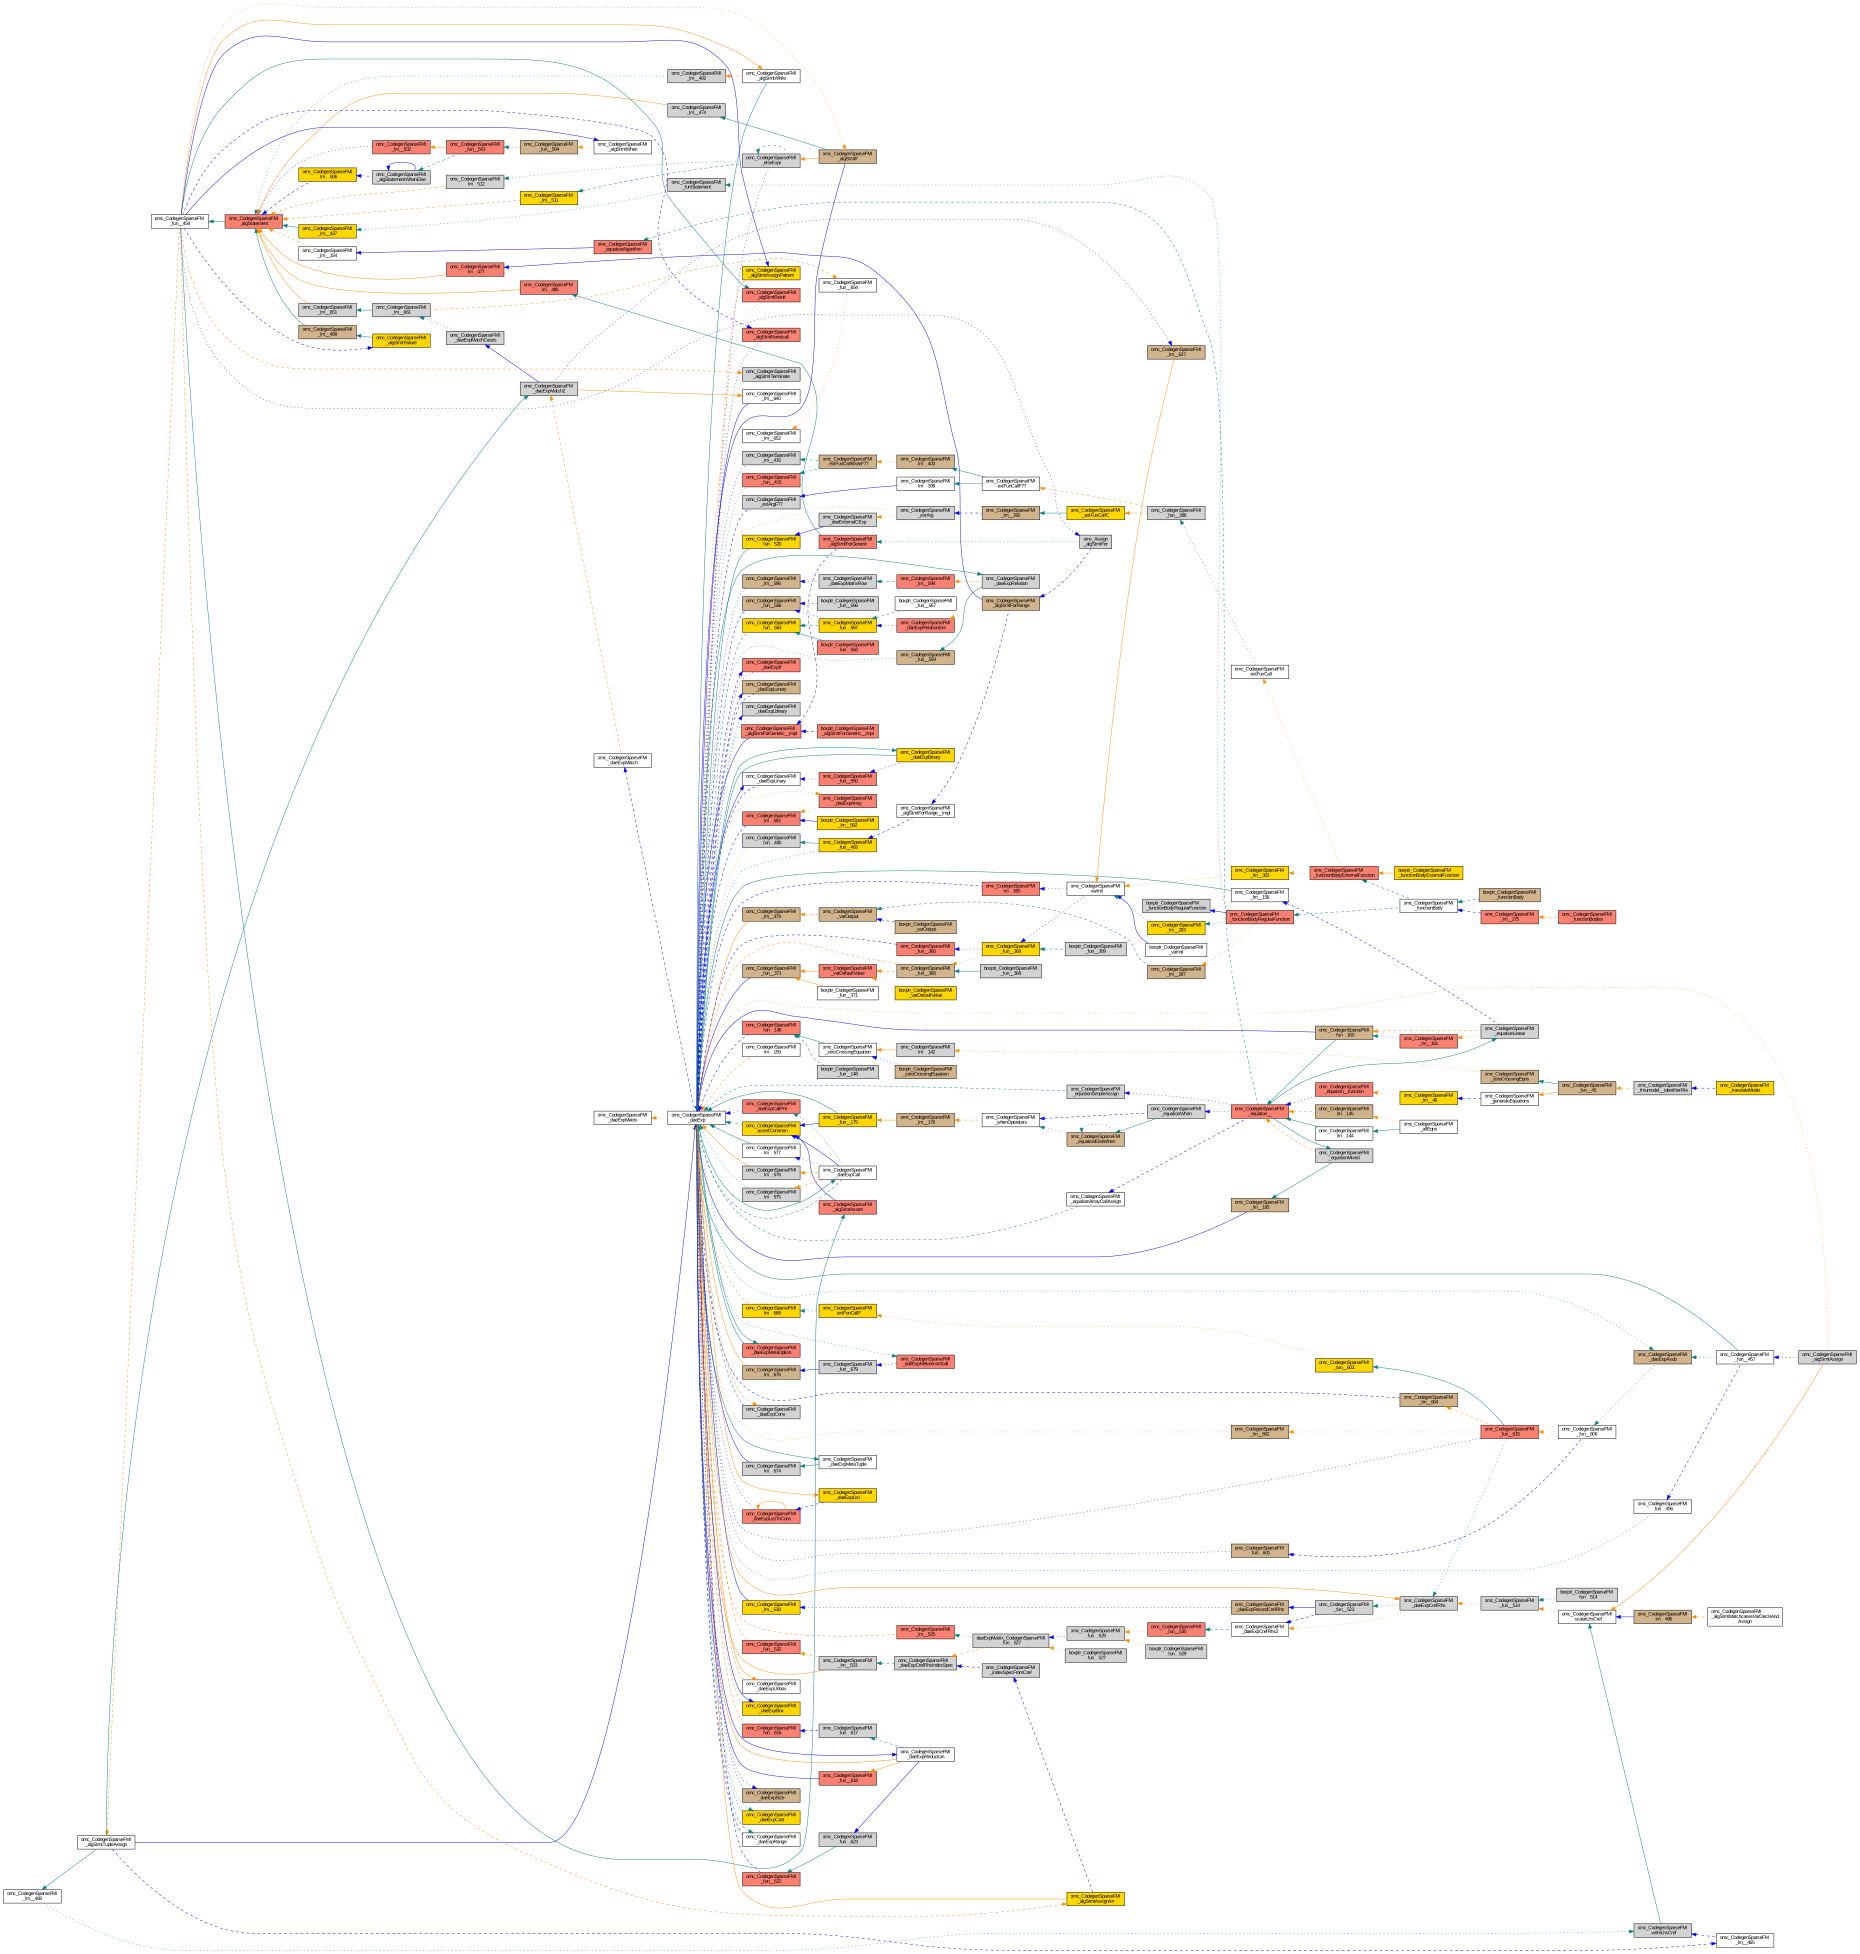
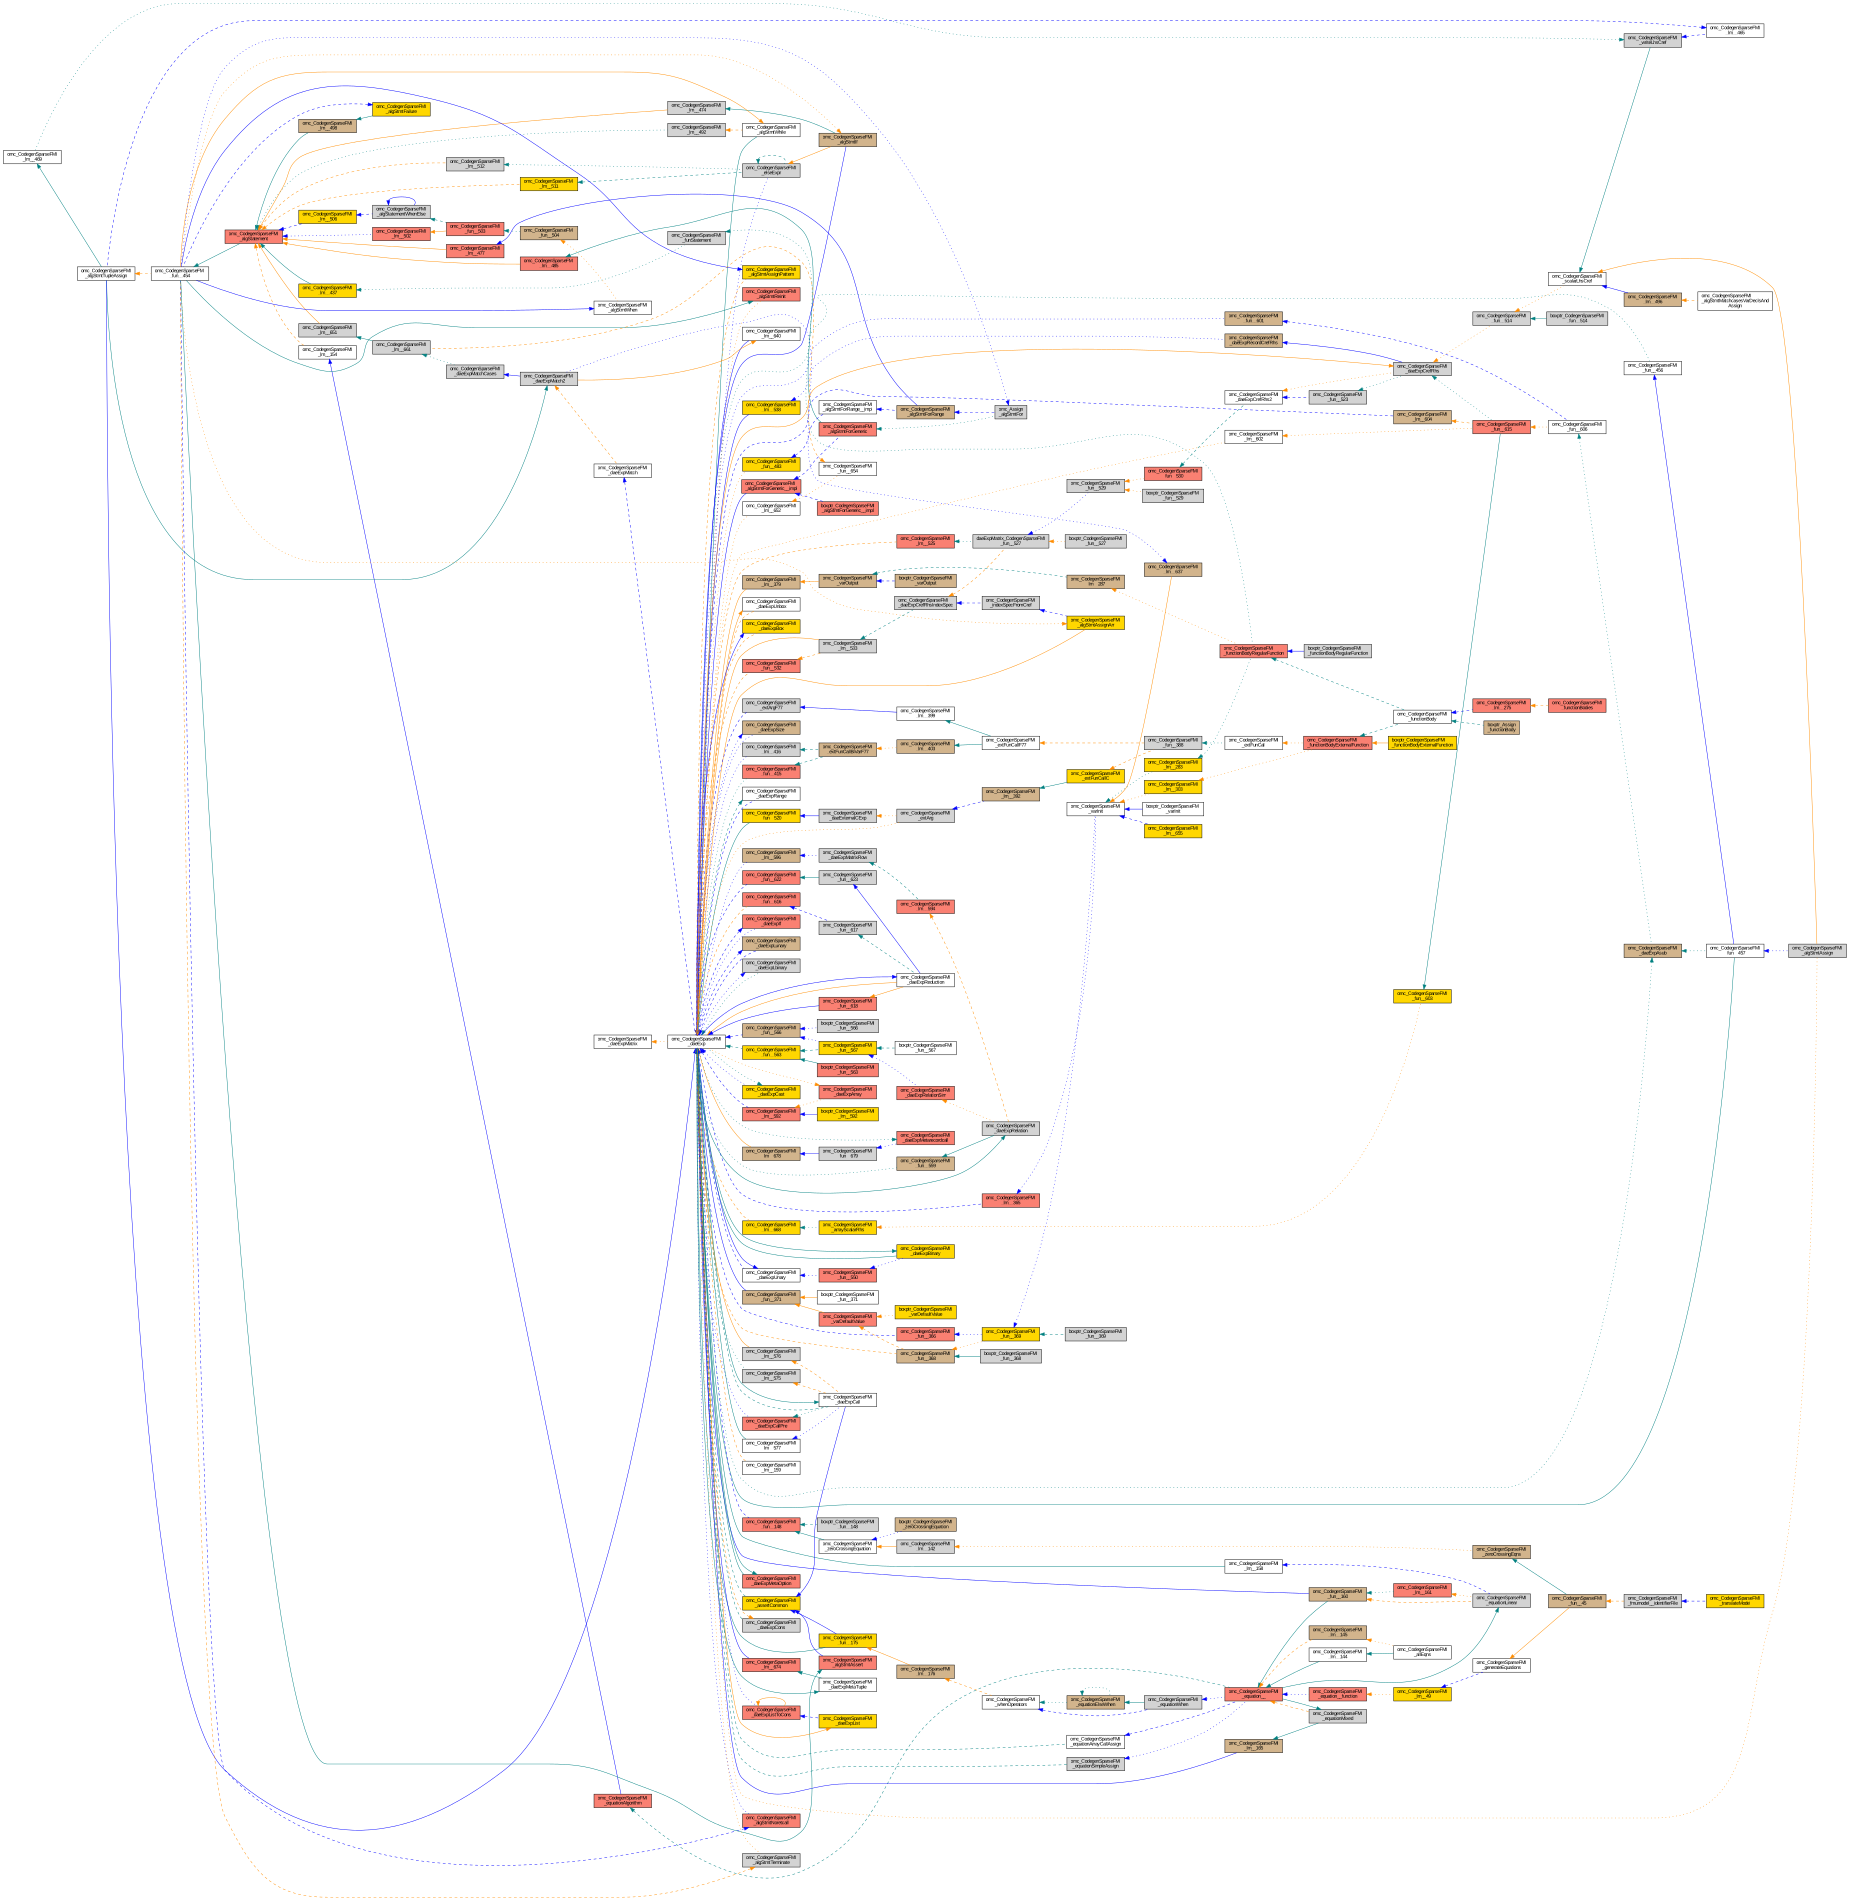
node "omc_CodegenSparseFMI _lm__655": added
node "omc_CodegenSparseFMI _fun__480": removed
node "boxptr_CodegenSparseFMI _functionBody": label "boxptr_CodegenSparseFMI _functionBody" -> "boxptr_Assign _functionBody"
edge "omc_CodegenSparseFMI _fun__483" -> "omc_CodegenSparseFMI _daeExp": color teal -> darkorange
edge "omc_CodegenSparseFMI _functionBodyRegularFunction" -> "boxptr_CodegenSparseFMI _functionBodyRegularFunction": reversed
edge "omc_CodegenSparseFMI _varOutput" -> "omc_CodegenSparseFMI _lm__379": style dashed -> solid
node "omc_CodegenSparseFMI _extFunCallF": label "omc_CodegenSparseFMI _extFunCallF" -> "omc_CodegenSparseFMI _arrayScalarRhs"
edge "omc_CodegenSparseFMI _fun__454" -> "omc_CodegenSparseFMI _algStmtAssignArr": style dashed -> dotted
edge "omc_CodegenSparseFMI _fun__457" -> "omc_CodegenSparseFMI _fun__456": style dashed -> solid
node "omc_CodegenSparseFMI _lm__602": fillcolor tan -> white
node "omc_CodegenSparseFMI _lm__674": fillcolor lightgrey -> salmon
edge "omc_CodegenSparseFMI _fun__615" -> "omc_CodegenSparseFMI _daeExp": removed
edge "boxptr_CodegenSparseFMI _fun__514" -> "omc_CodegenSparseFMI _fun__514": style dotted -> solid
edge "omc_CodegenSparseFMI _fun__523" -> "omc_CodegenSparseFMI _daeExpRecordCrefRhs": now "omc_CodegenSparseFMI _daeExpCrefRhs" -> "omc_CodegenSparseFMI _daeExpRecordCrefRhs"
